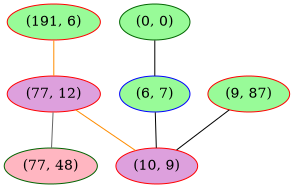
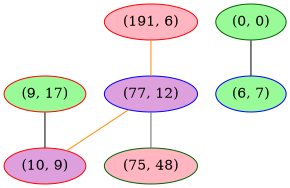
node "(191, 6)": fillcolor palegreen -> lightpink
node "(77, 12)": color red -> blue
node "(9, 87)": label "(9, 87)" -> "(9, 17)"
edge "(6, 7)" -- "(10, 9)": removed
node "(77, 48)": label "(77, 48)" -> "(75, 48)"
